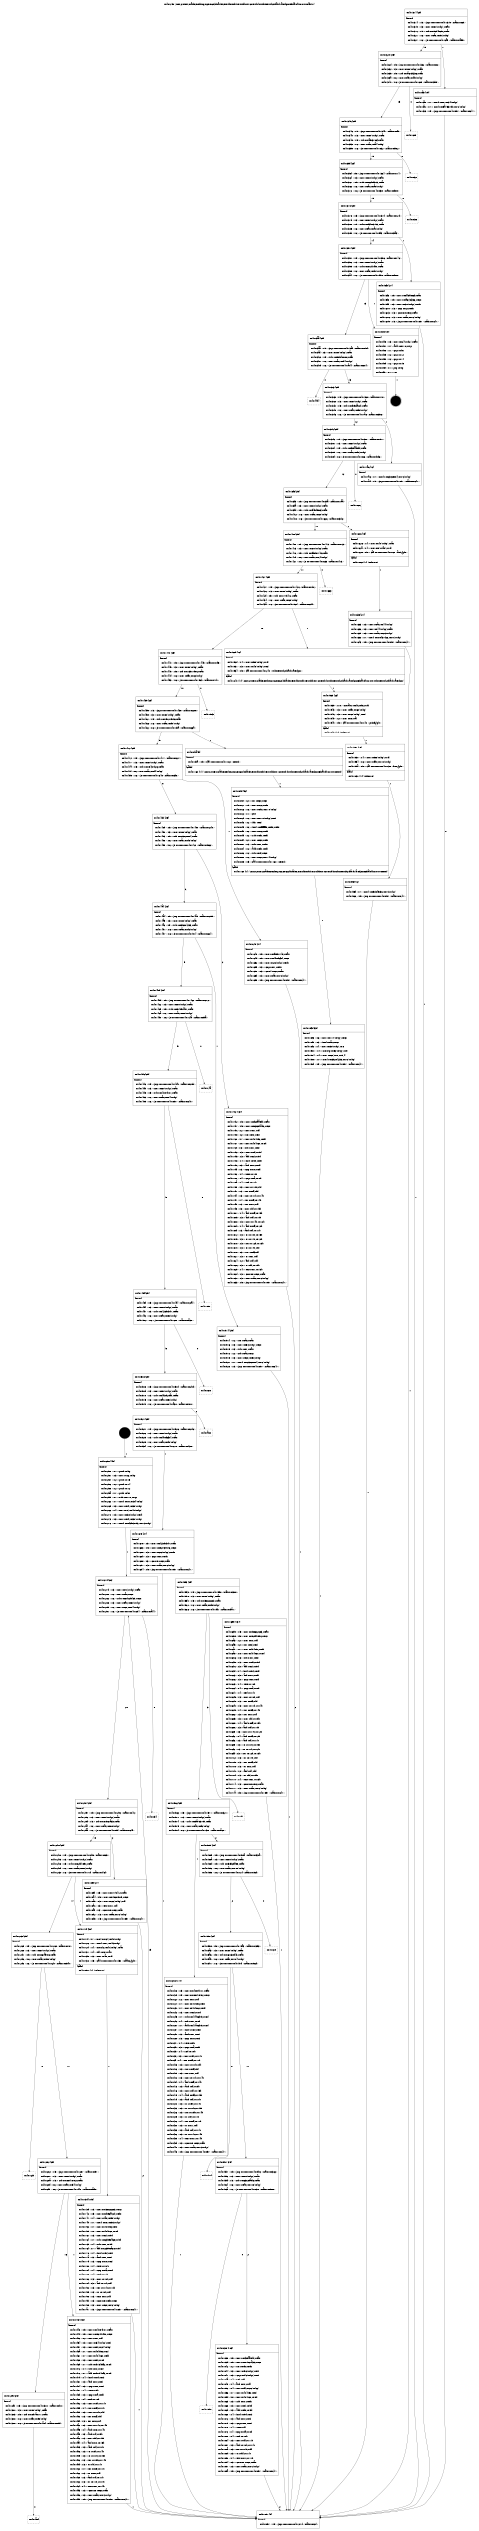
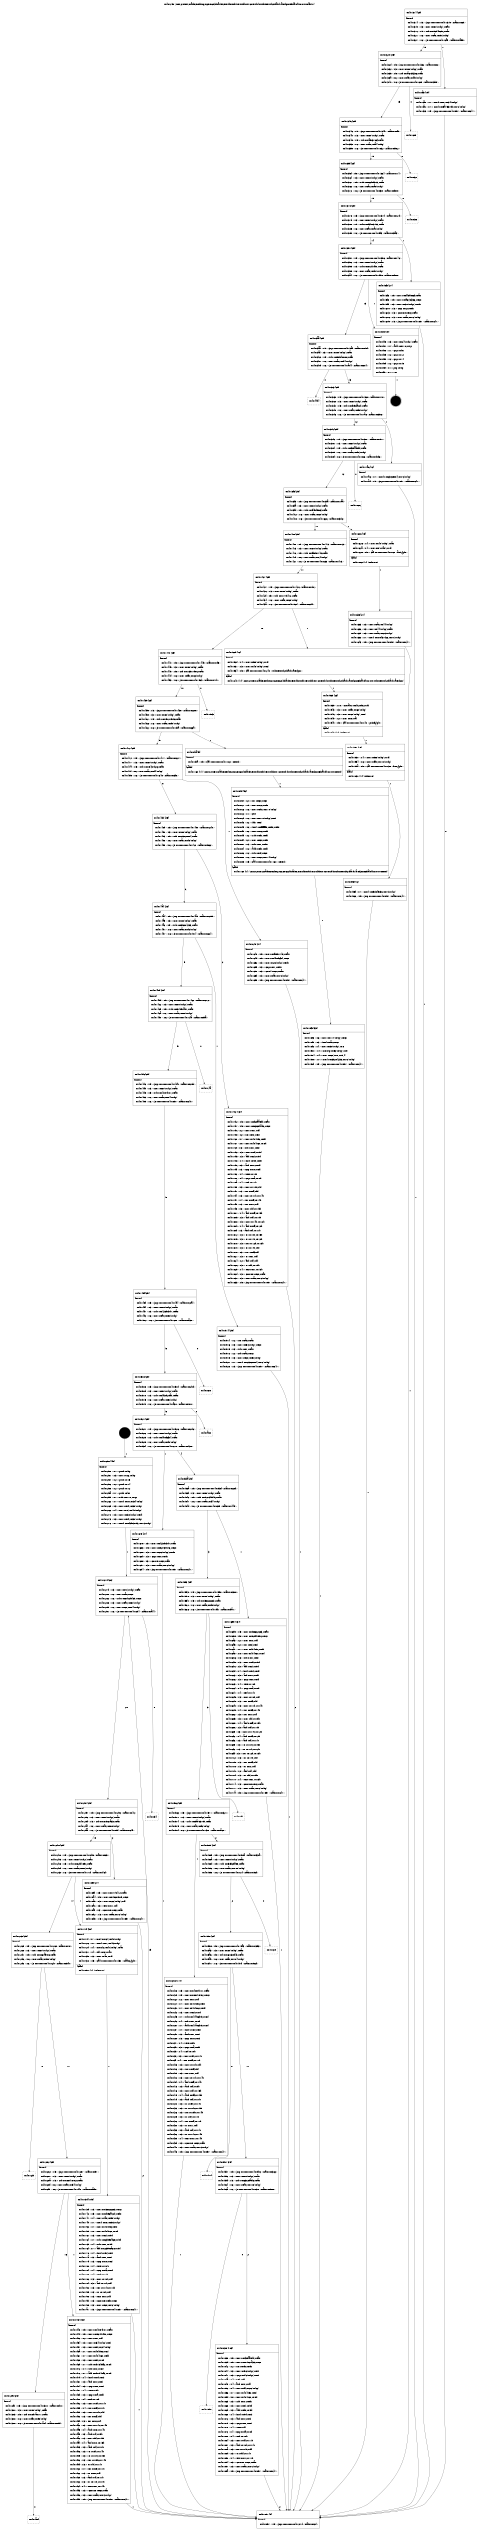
node "0x401663": removed
node "0x401e90": removed
edge "0x401508 [25]" -> "0x401521 [25]": added, label "5"
node "0x40153a [25]": added
